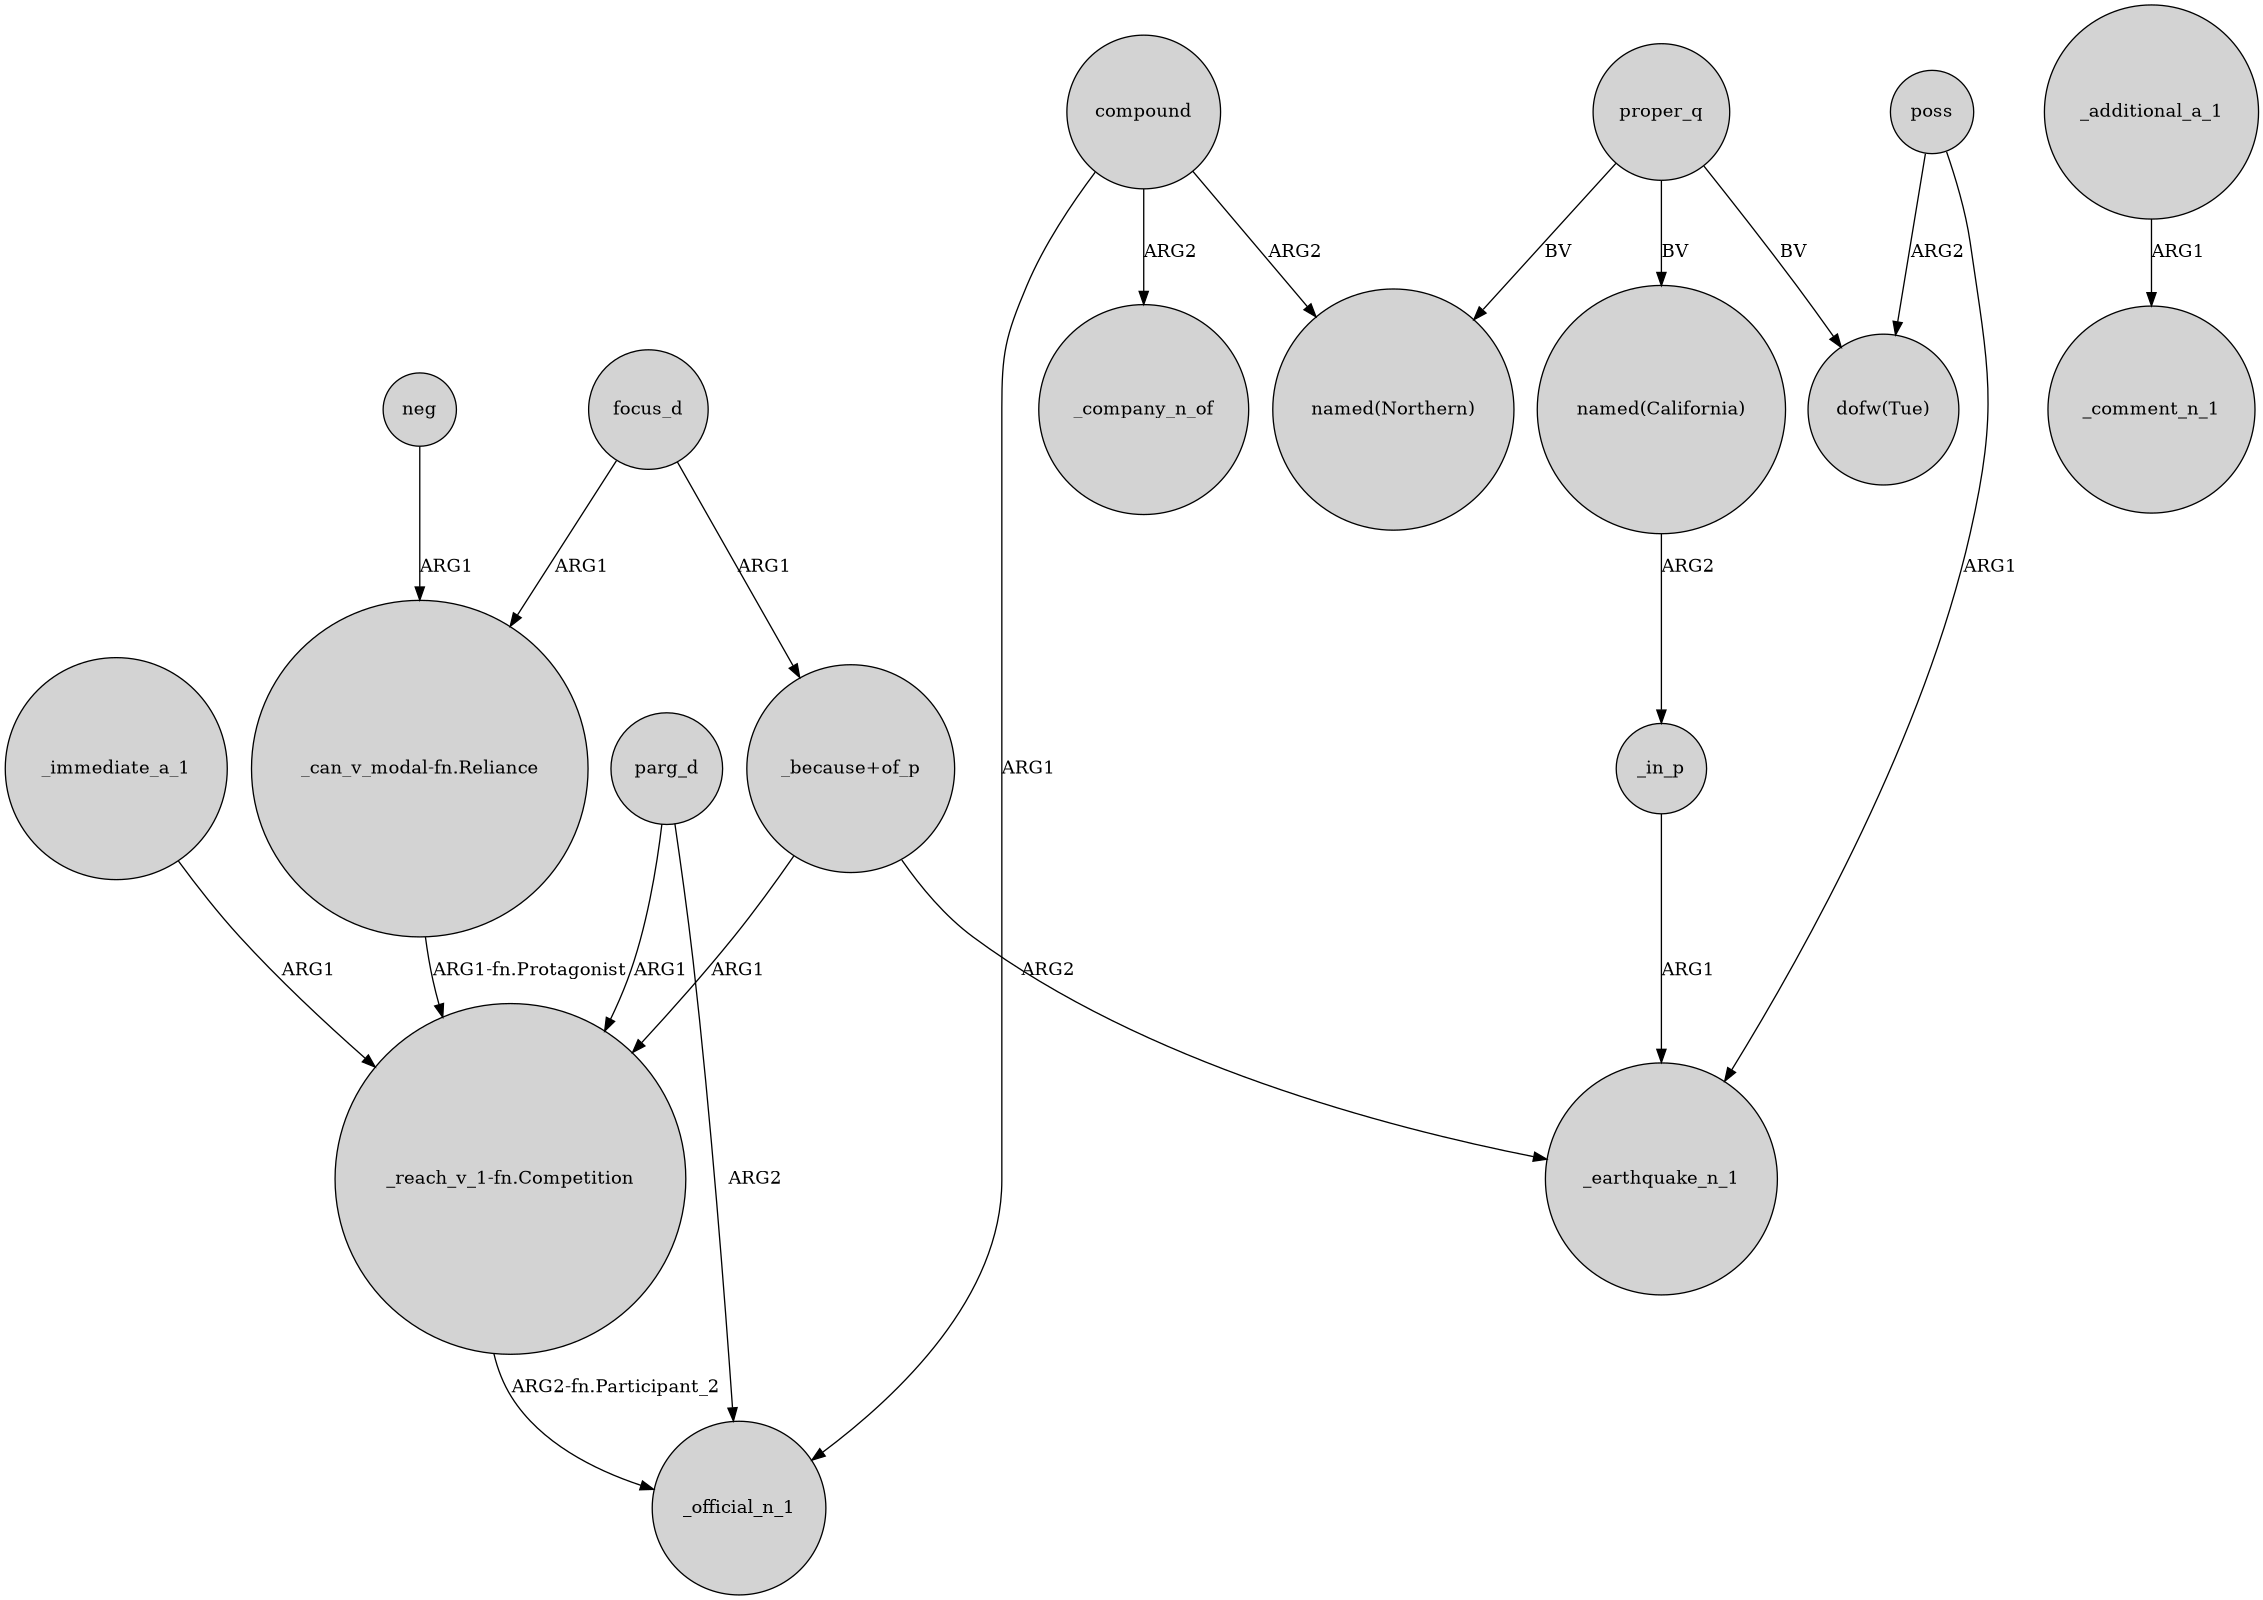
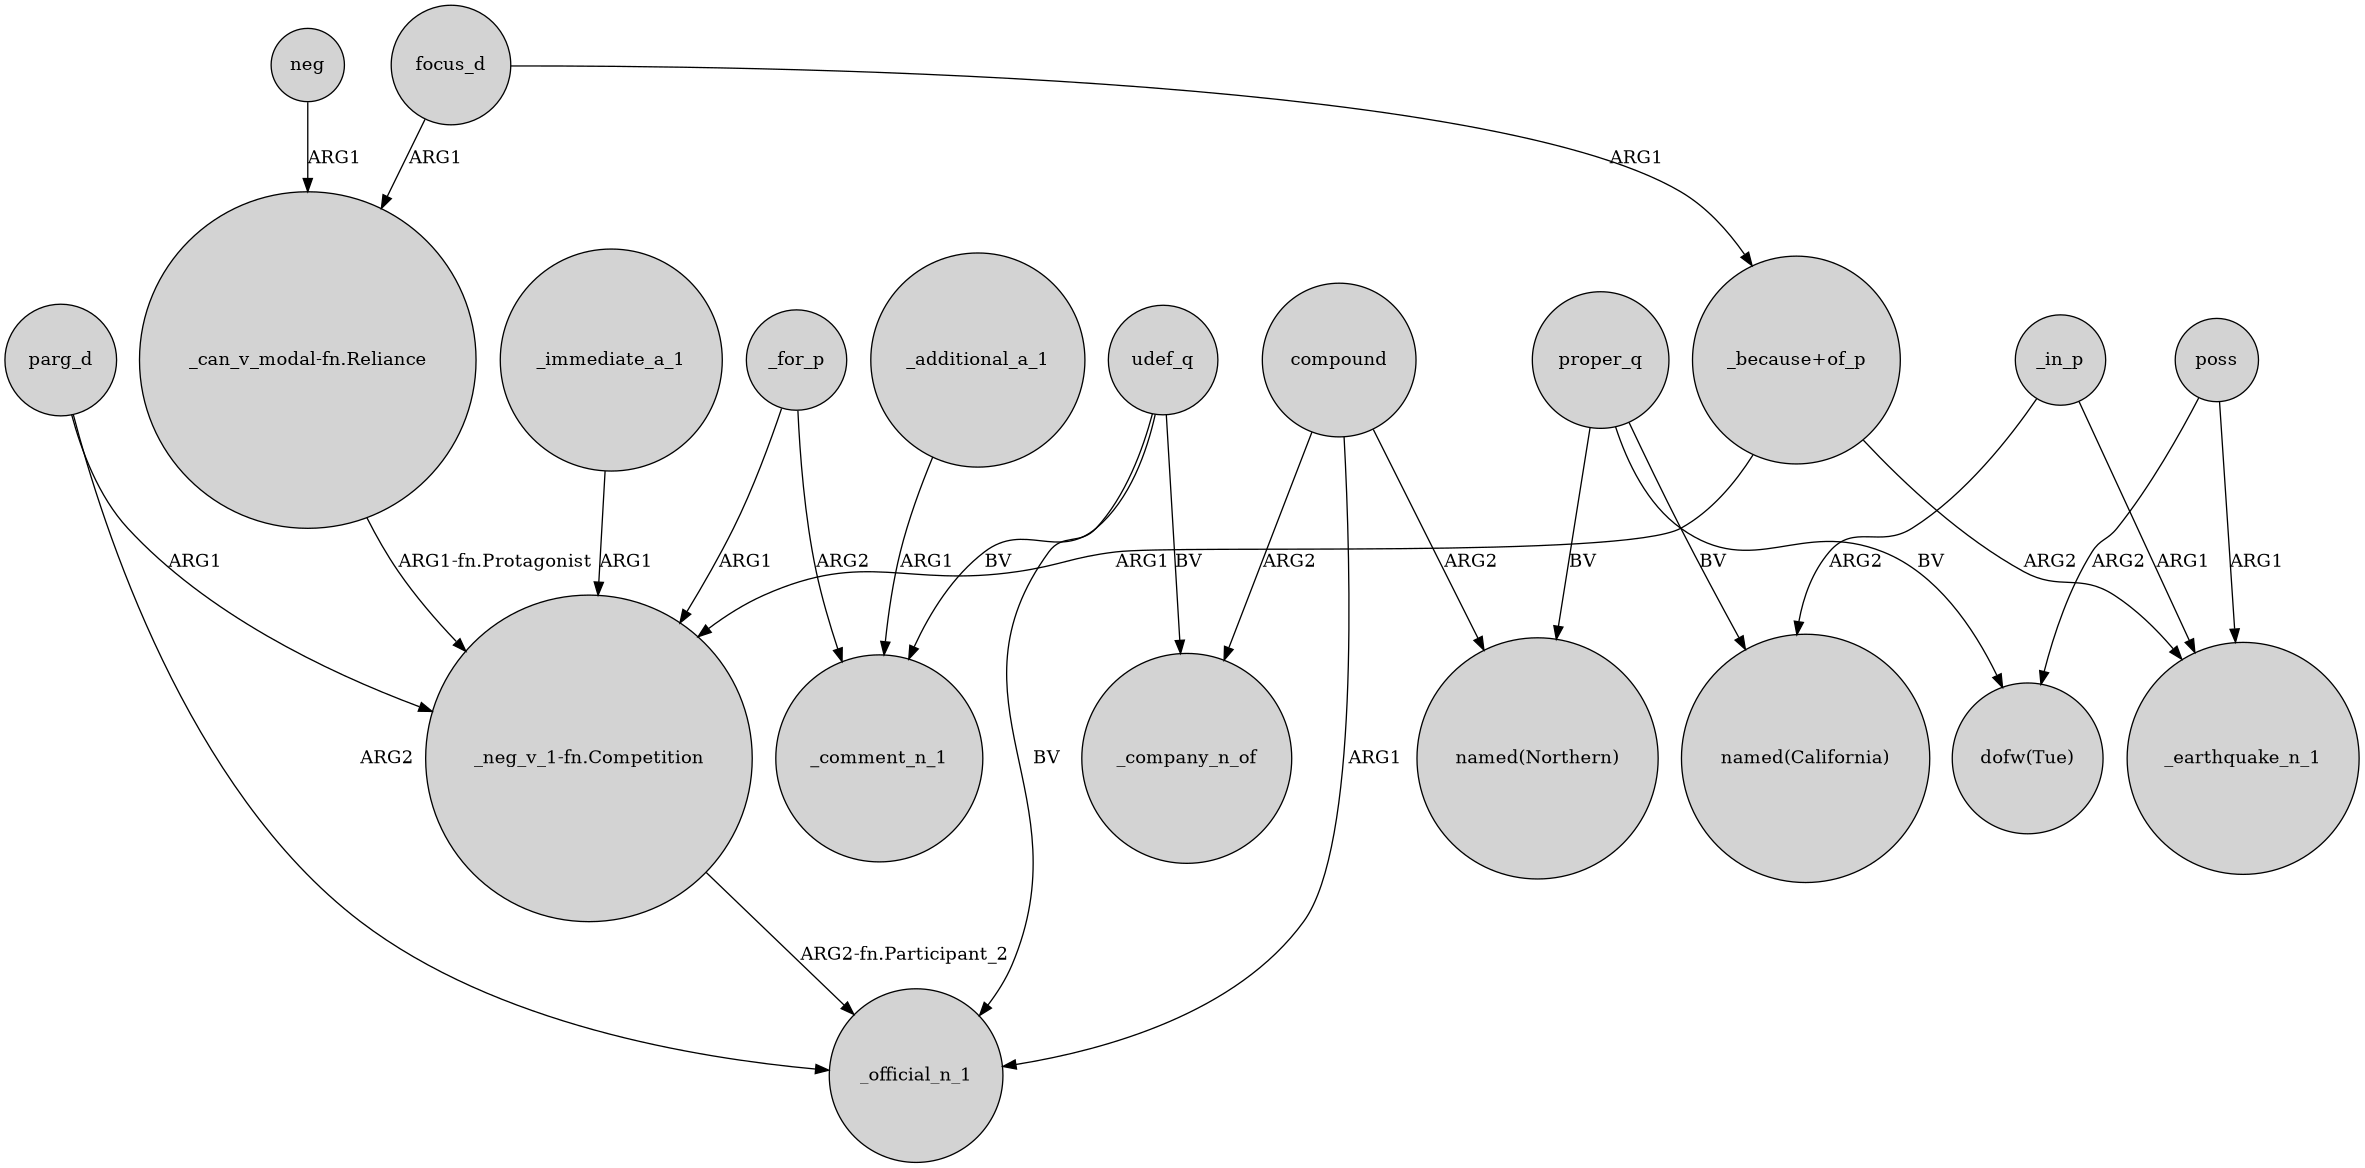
node "_for_p": added
node "udef_q": added
edge "named(California)" -> "_in_p": reversed
node "_reach_v_1-fn.Competition": label "_reach_v_1-fn.Competition" -> "_neg_v_1-fn.Competition"
